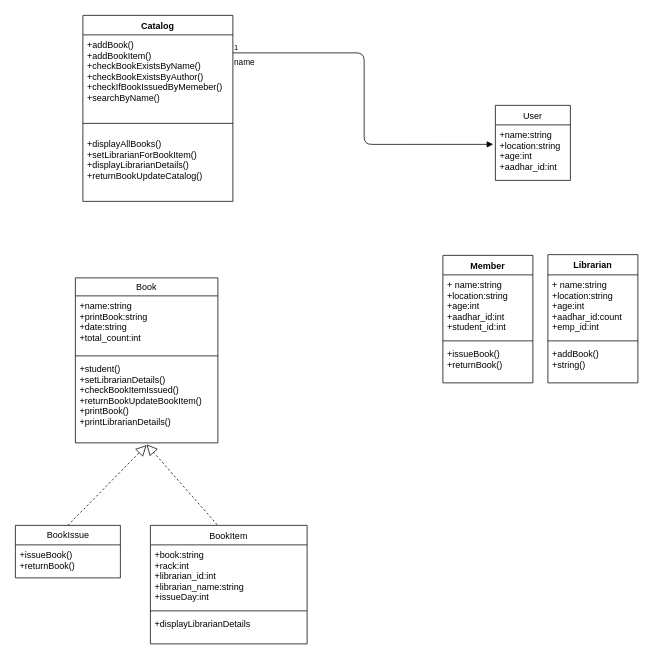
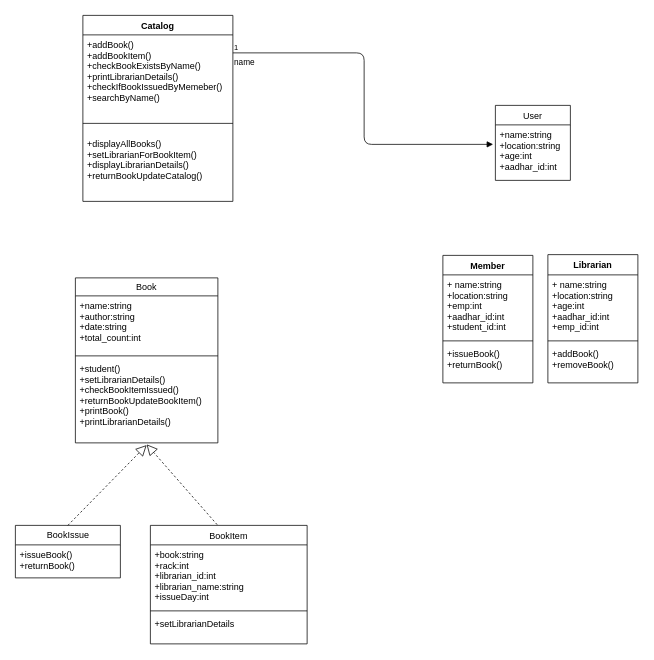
node "+addBook() +addBookItem() +checkBookExistsByName() +checkBookExistsByAuthor() +checkIfBookIssuedByMemeber() +searchByName()": label "+addBook() +addBookItem() +checkBookExistsByName() +checkBookExistsByAuthor() +checkIfBookIssuedByMemeber() +searchByName()" -> "+addBook() +addBookItem() +checkBookExistsByName() +printLibrarianDetails() +checkIfBookIssuedByMemeber() +searchByName()"
node "+ name:string +location:string +age:int +aadhar_id:int +student_id:int": label "+ name:string +location:string +age:int +aadhar_id:int +student_id:int" -> "+ name:string +location:string +emp:int +aadhar_id:int +student_id:int"
node "+ name:string +location:string +age:int +aadhar_id:count +emp_id:int": label "+ name:string +location:string +age:int +aadhar_id:count +emp_id:int" -> "+ name:string +location:string +age:int +aadhar_id:int +emp_id:int"
node "+name:string +printBook:string +date:string +total_count:int": label "+name:string +printBook:string +date:string +total_count:int" -> "+name:string +author:string +date:string +total_count:int"
node "+addBook() +string()": label "+addBook() +string()" -> "+addBook() +removeBook()"
node "+displayLibrarianDetails": label "+displayLibrarianDetails" -> "+setLibrarianDetails"
